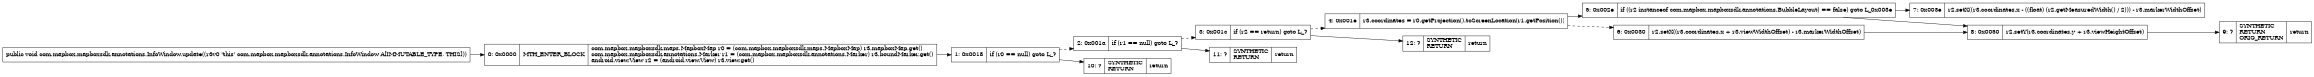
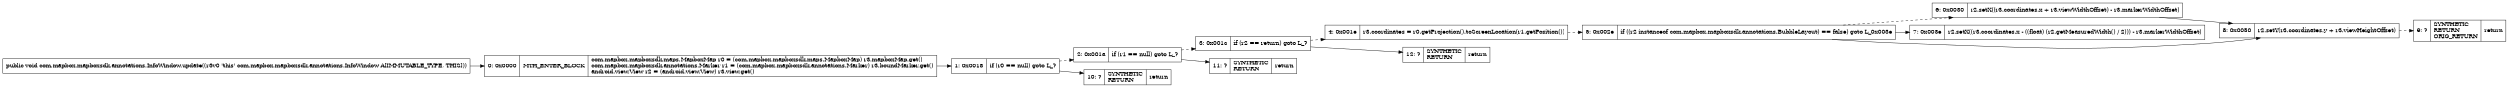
edge "4: 0x001e" -> "5: 0x002e": style solid -> dashed
edge "4: 0x001e" -> "6: 0x0030": now "5: 0x002e" -> "6: 0x0030"
edge "8: 0x0050" -> "9: ?": style solid -> dashed
